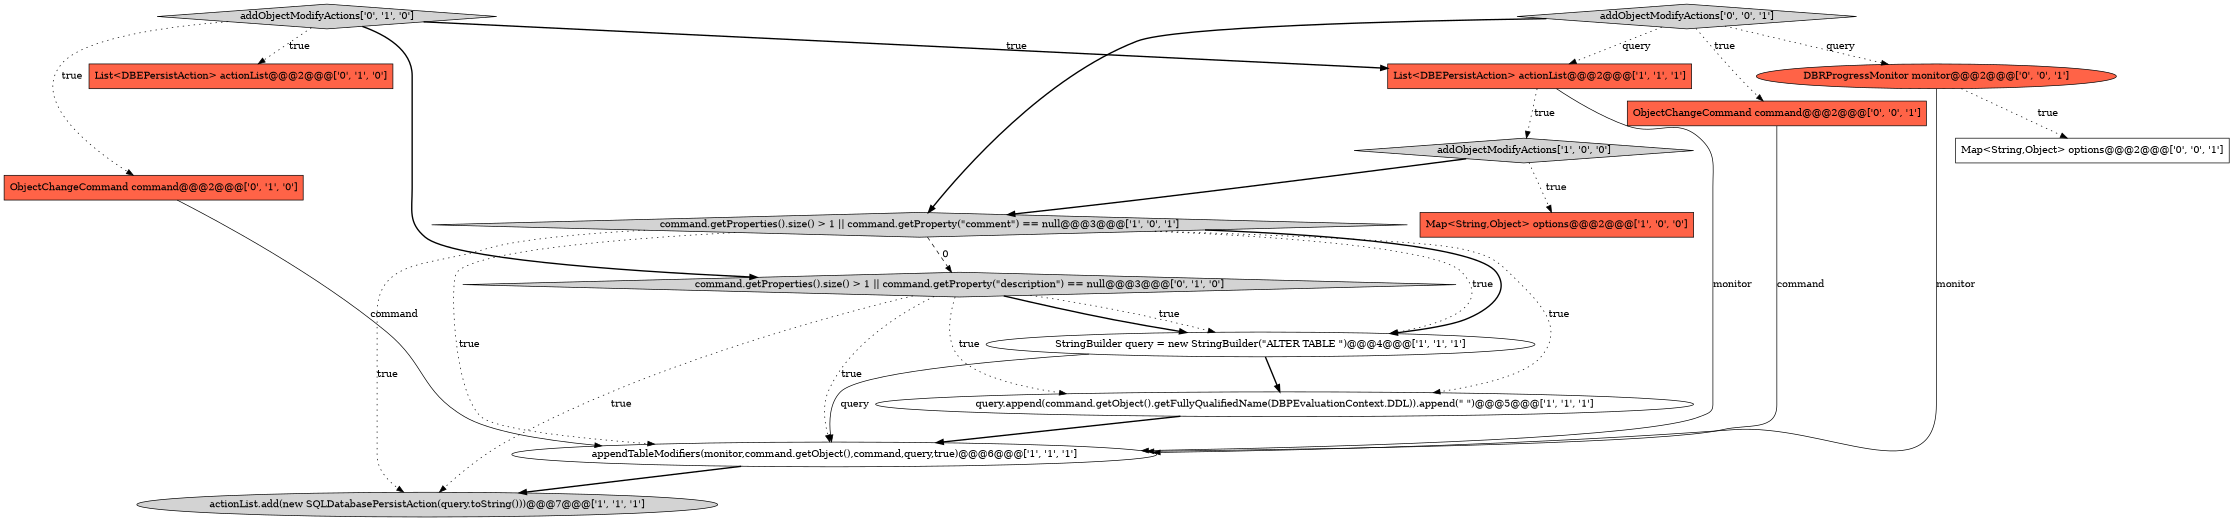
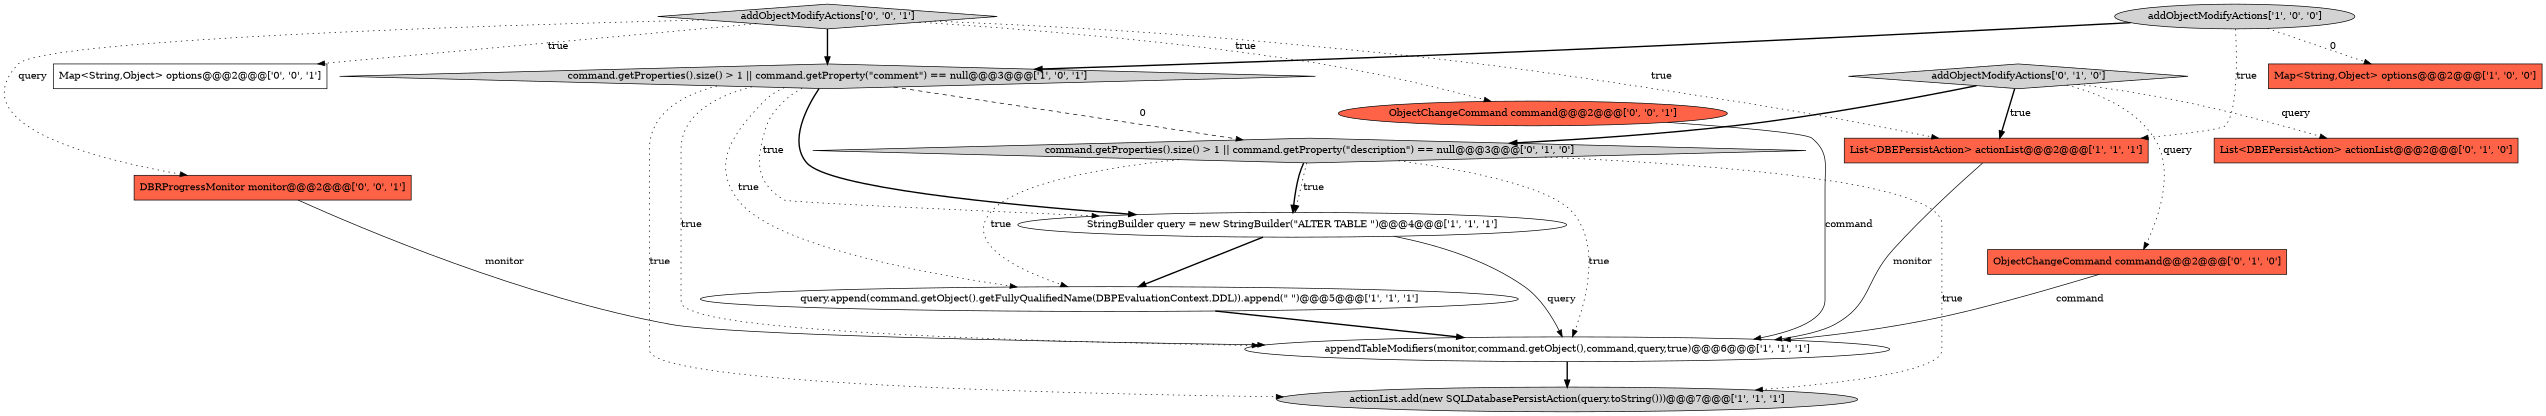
edge "addObjectModifyActions['0', '1', '0']" -> "List<DBEPersistAction> actionList@@@2@@@['0', '1', '0']": label "true" -> "query"
edge "addObjectModifyActions['0', '0', '1']" -> "List<DBEPersistAction> actionList@@@2@@@['1', '1', '1']": label "query" -> "true"
edge "addObjectModifyActions['0', '1', '0']" -> "ObjectChangeCommand command@@@2@@@['0', '1', '0']": label "true" -> "query"
node "DBRProgressMonitor monitor@@@2@@@['0', '0', '1']": shape ellipse -> box
edge "List<DBEPersistAction> actionList@@@2@@@['1', '1', '1']" -> "addObjectModifyActions['1', '0', '0']": reversed
edge "DBRProgressMonitor monitor@@@2@@@['0', '0', '1']" -> "Map<String,Object> options@@@2@@@['0', '0', '1']": now "addObjectModifyActions['0', '0', '1']" -> "Map<String,Object> options@@@2@@@['0', '0', '1']"
node "ObjectChangeCommand command@@@2@@@['0', '0', '1']": shape box -> ellipse
node "addObjectModifyActions['1', '0', '0']": shape diamond -> ellipse
edge "addObjectModifyActions['1', '0', '0']" -> "Map<String,Object> options@@@2@@@['1', '0', '0']": label "true" -> "0"
